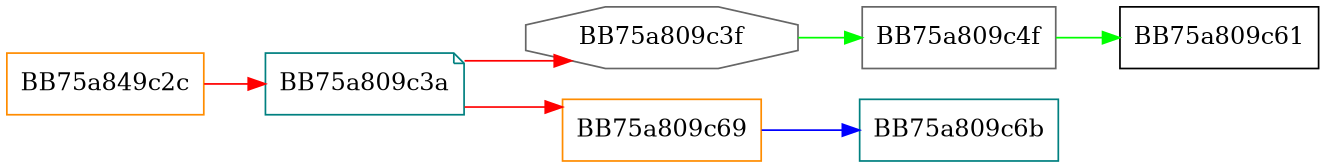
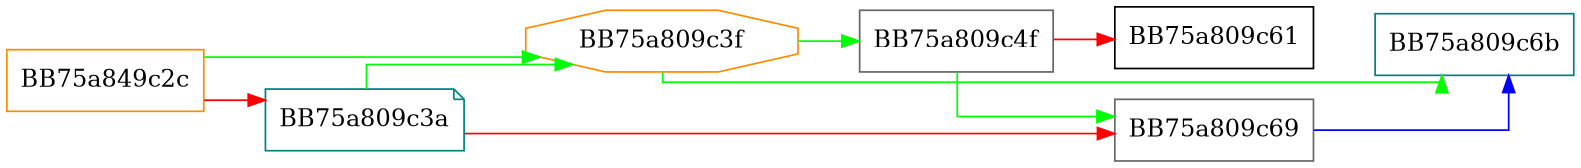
node "BB75a809c3f": color gray40 -> darkorange
edge "BB75a809c4f" -> "BB75a809c61": color green -> red
edge "BB75a849c2c" -> "BB75a809c3f": added
edge "BB75a809c3a" -> "BB75a809c3f": color red -> green
edge "BB75a809c3f" -> "BB75a809c6b": added
edge "BB75a809c4f" -> "BB75a809c69": added
node "BB75a809c69": color darkorange -> gray40
